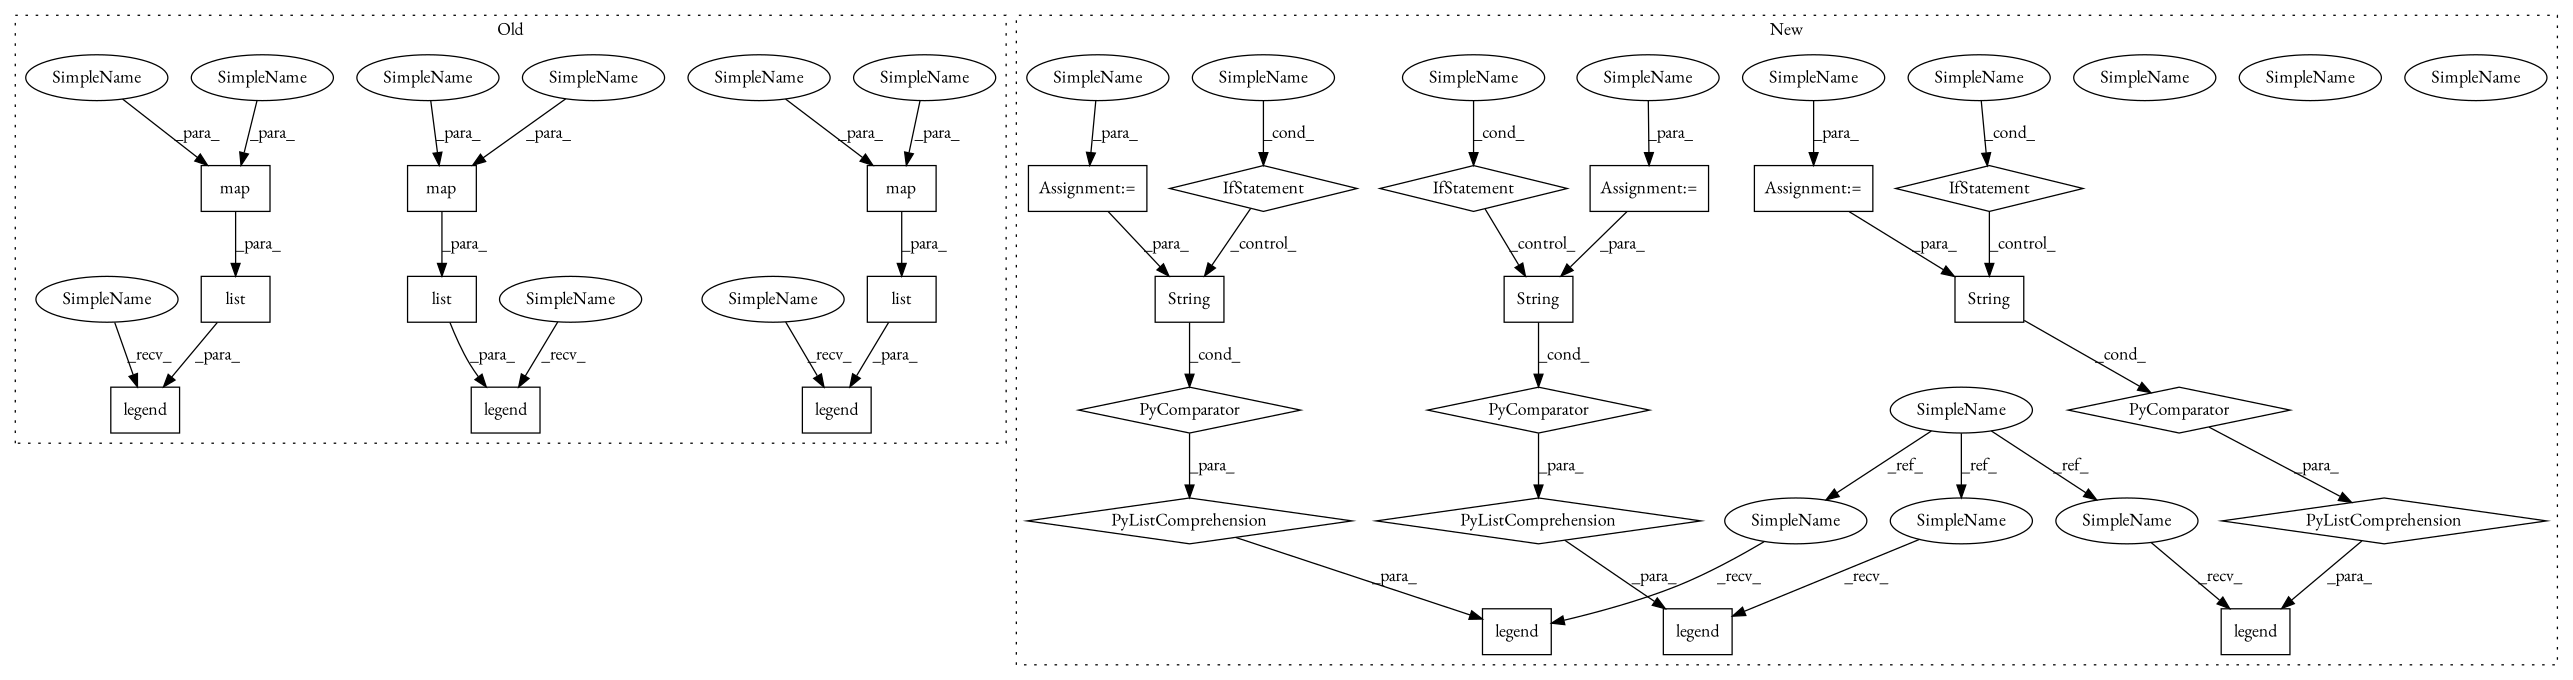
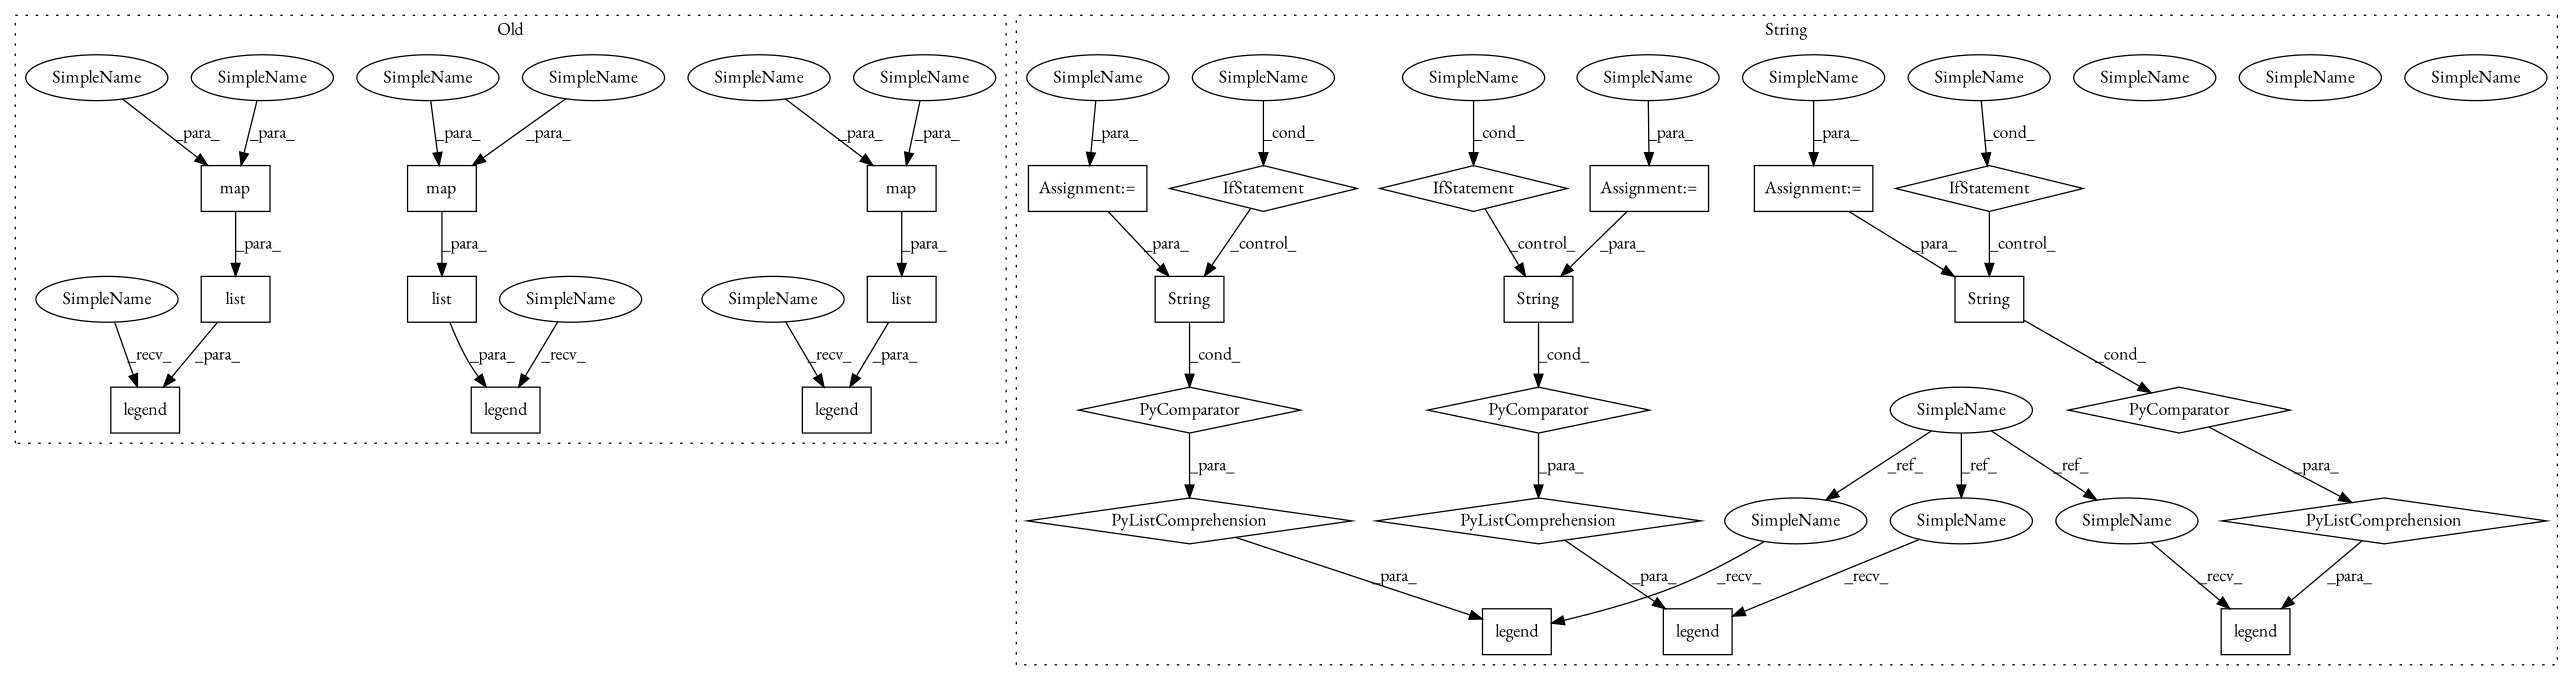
cluster "New": label "New" -> "String"
